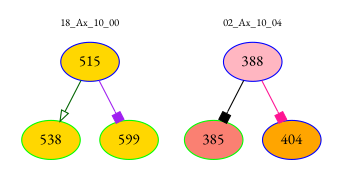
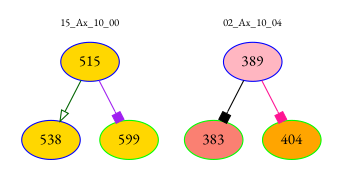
cluster "18_Ax_10_00": label "18_Ax_10_00" -> "15_Ax_10_00"
node "388": label "388" -> "389"
node "538": color green -> blue
node "385": label "385" -> "383"
node "404": color blue -> green
